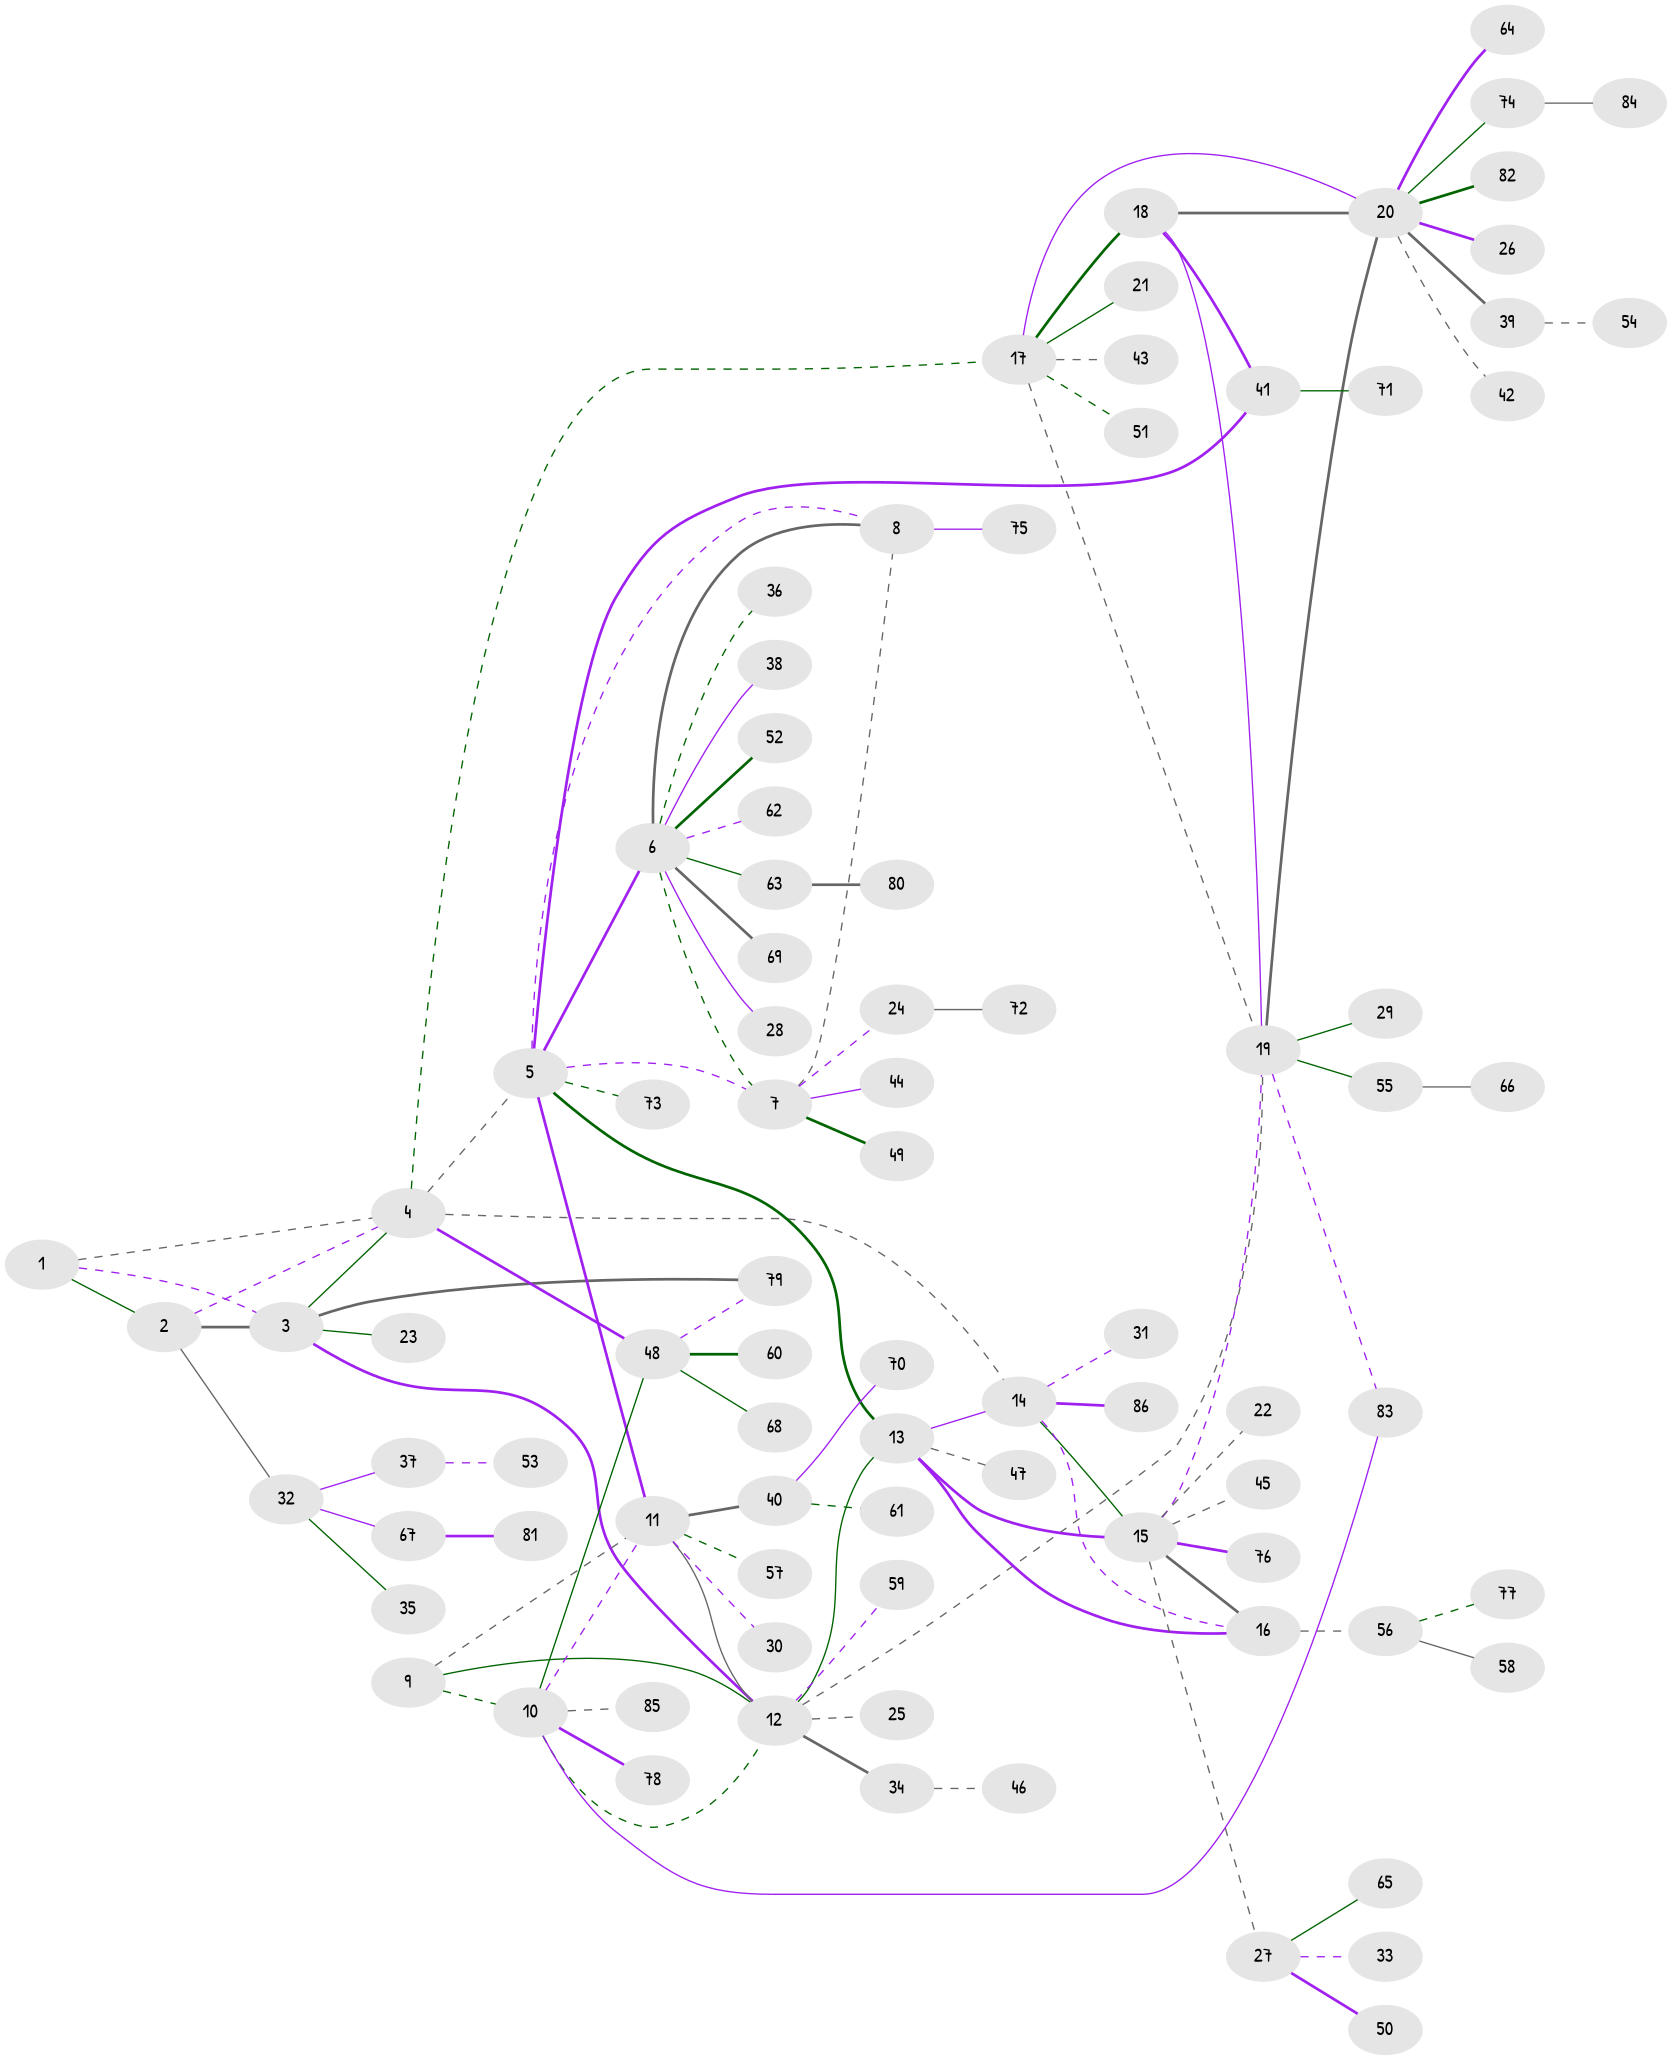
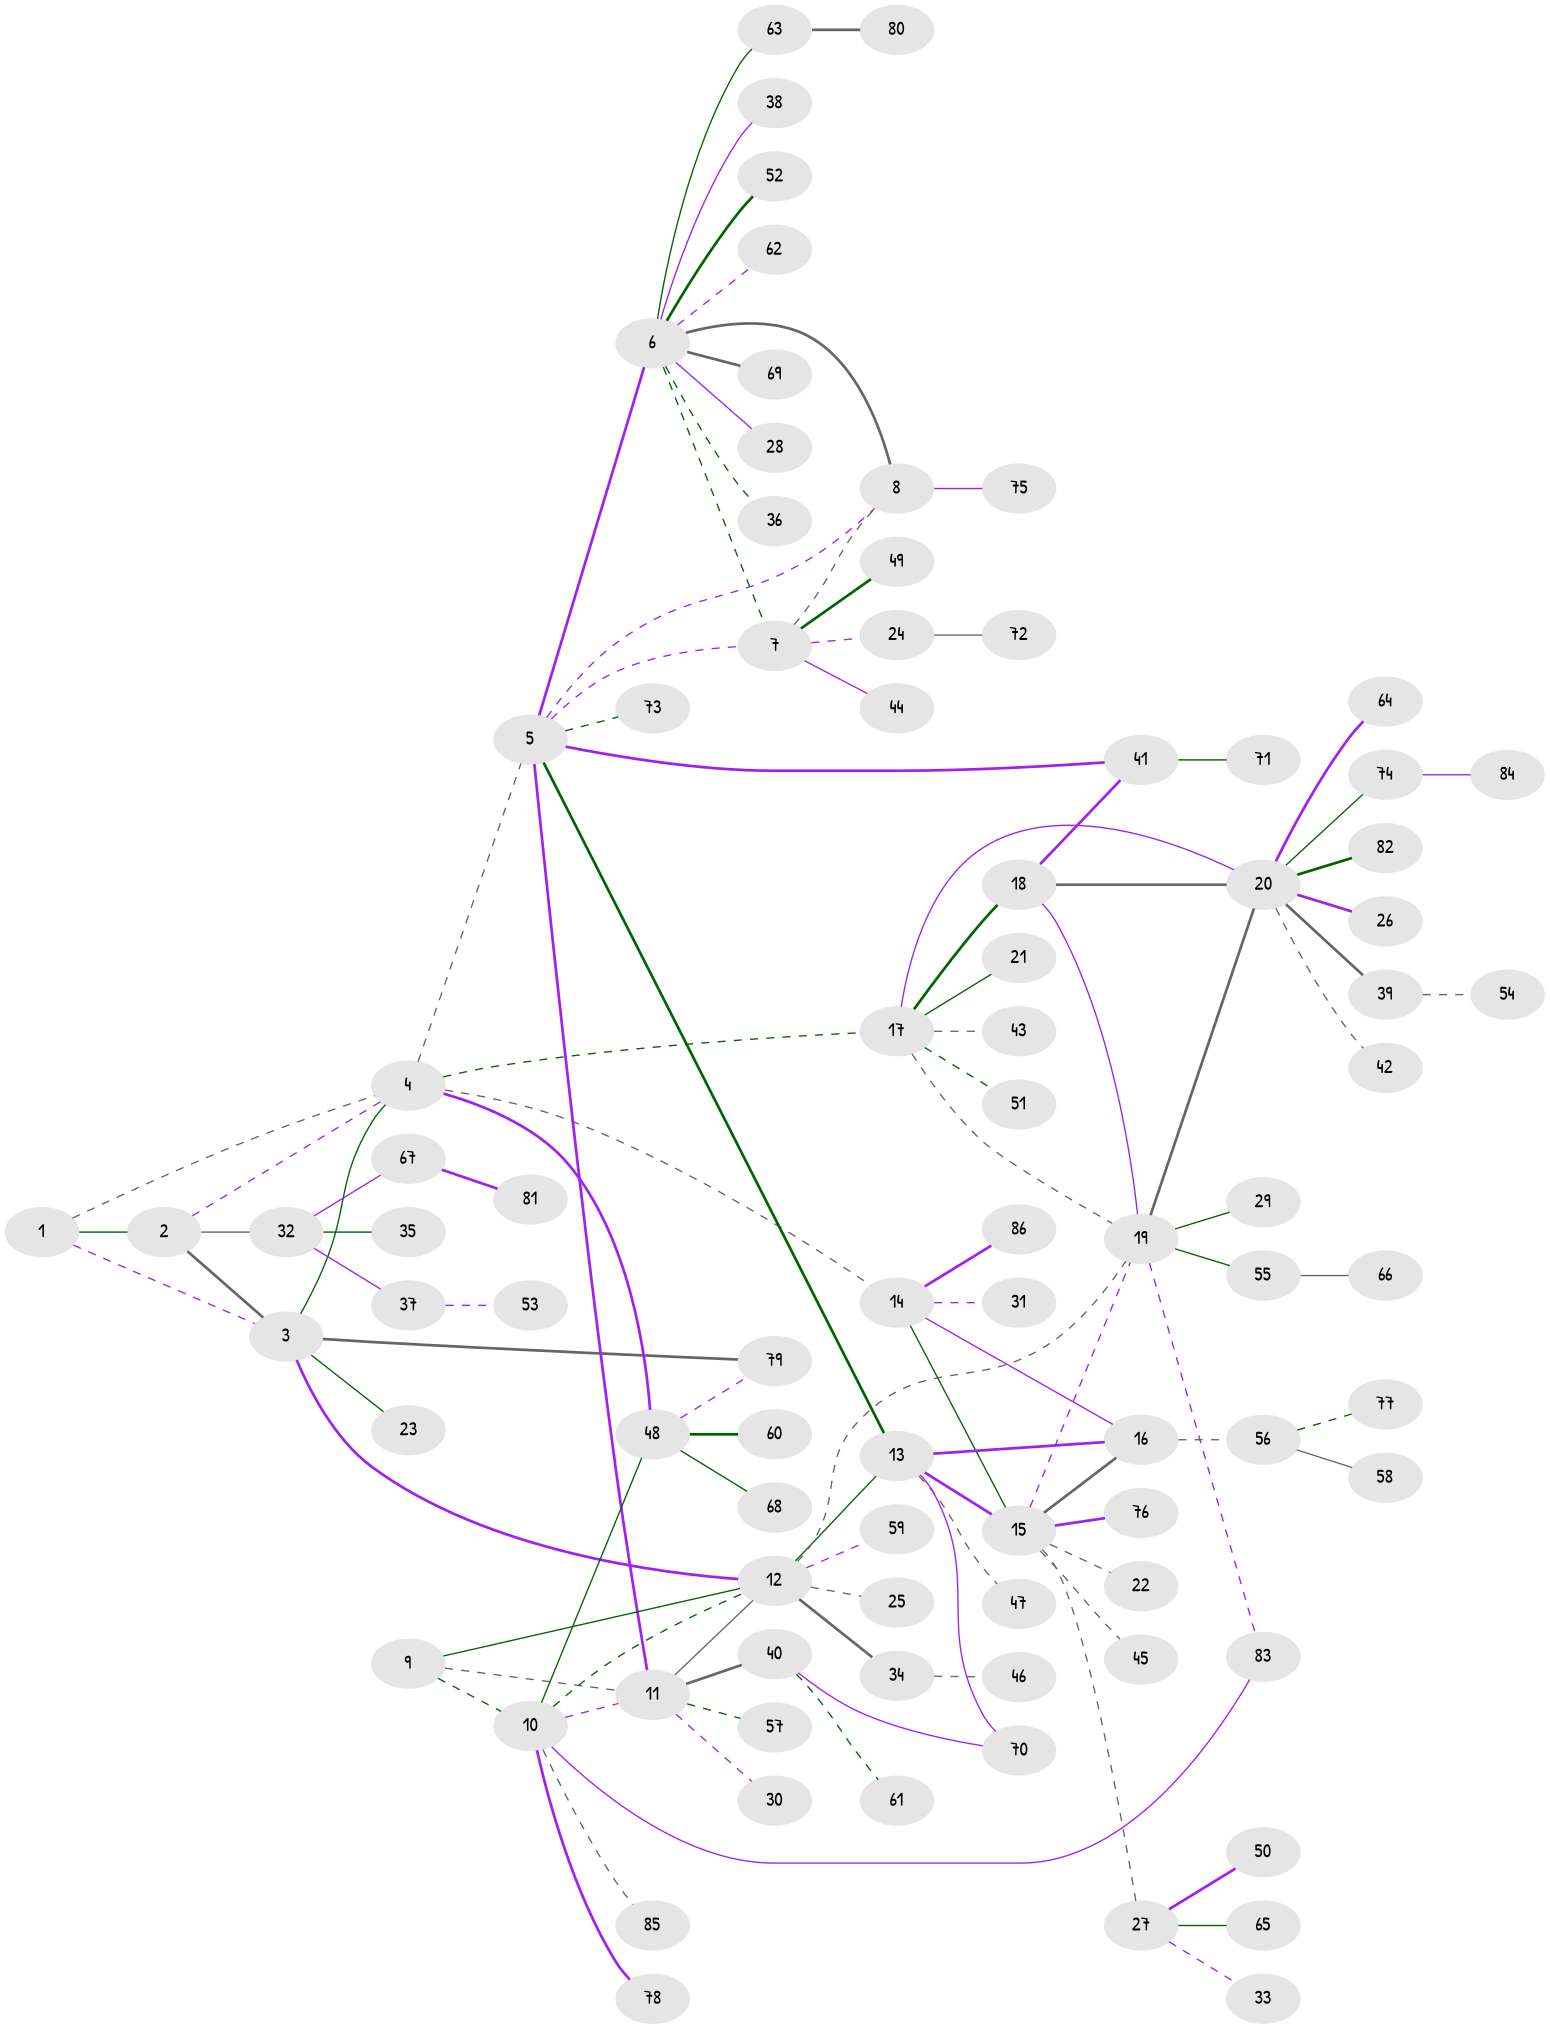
edge "74" -- "84": color gray40 -> purple
edge "14" -- "13": now "70" -- "13"
edge "14" -- "16": style dashed -> solid
